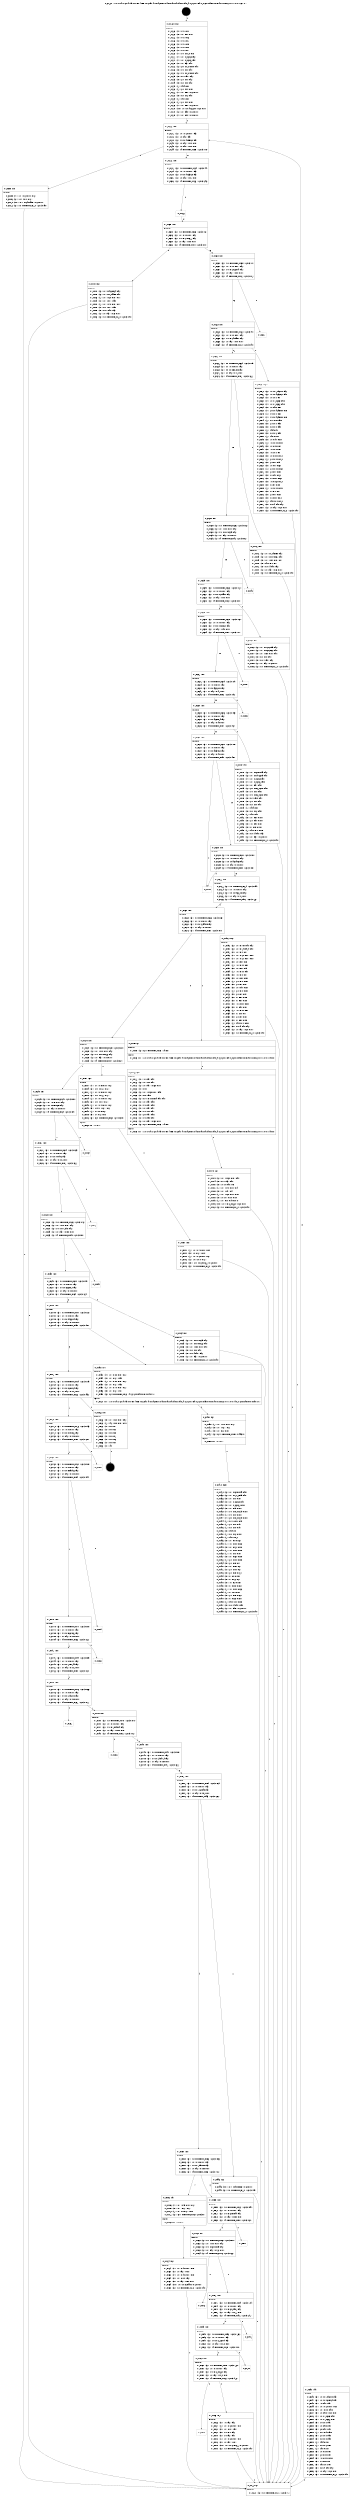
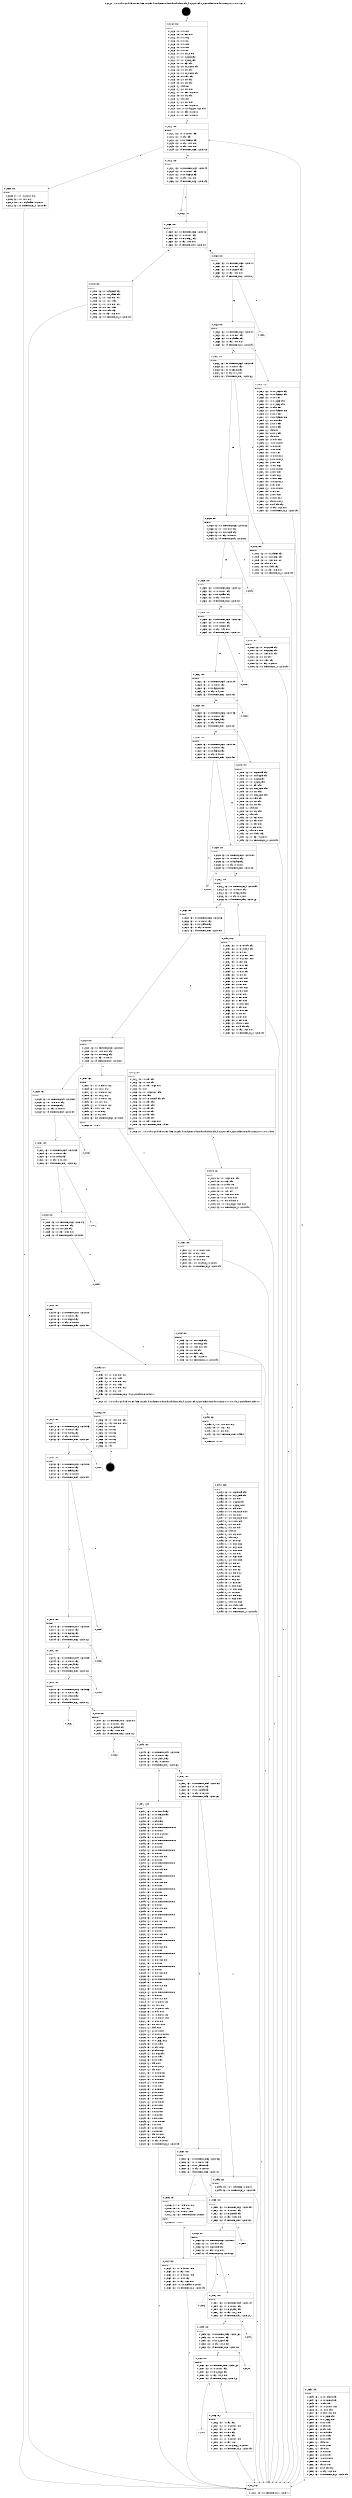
edge "0x401f45" -> "0x401510 [28]": now "0x4014f4 [28]" -> "0x401510 [28]"
edge "0x401644 [28]" -> "0x40190a [106]": added, label "1"
node "0x401d3f [5]": removed
node "0x4016ec [28]": removed
node "0x401724 [28]": removed
edge "0x401e3d [15]" -> "0x401e4c [153]": removed, label "1"
node "0x401fcf": added
node "0x401974 [400]": added
edge "0x401858 [28]" -> "0x401bb5": reversed
